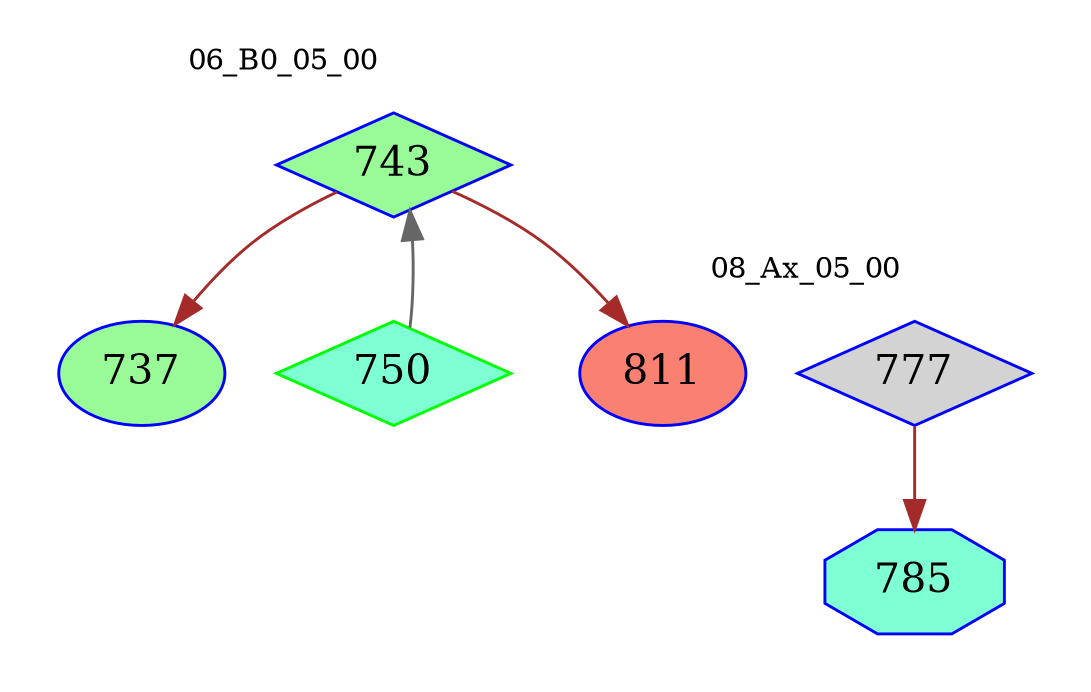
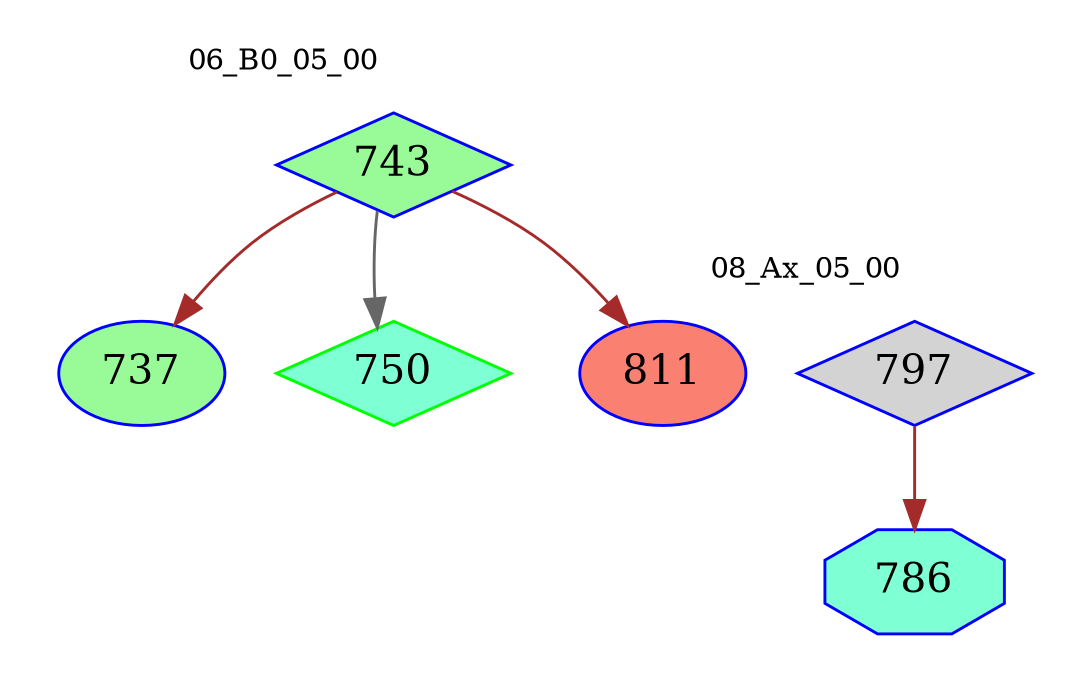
edge "750" -> "743": reversed
node "777": label "777" -> "797"
node "785": label "785" -> "786"
